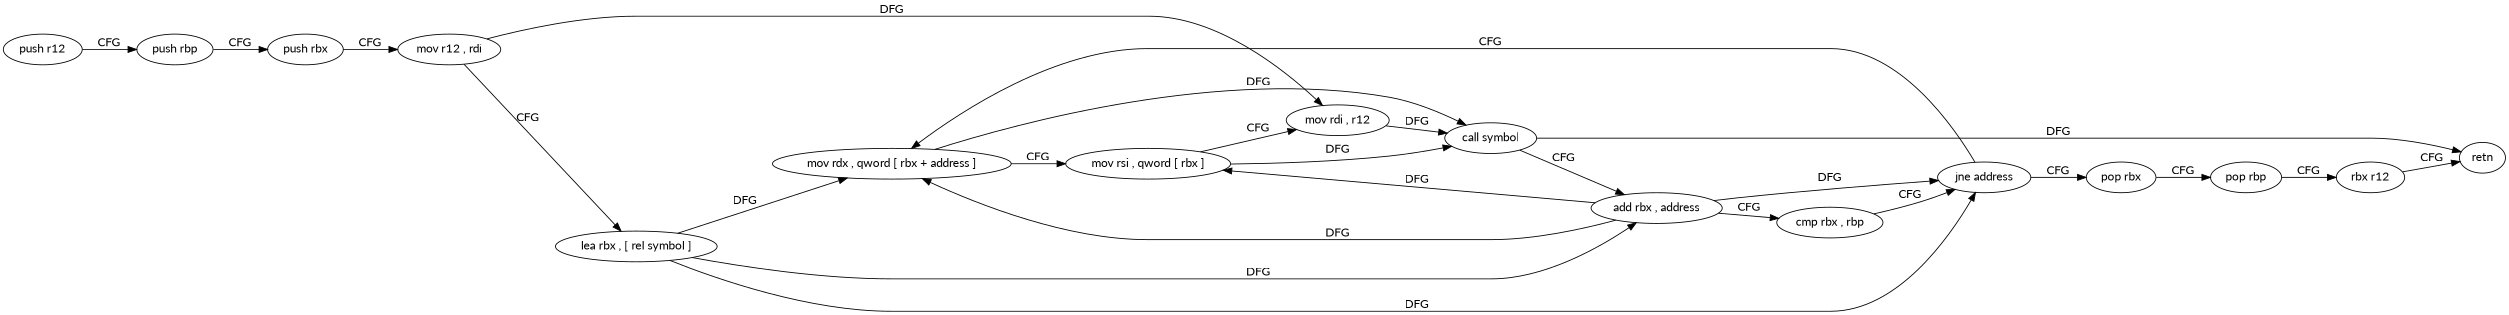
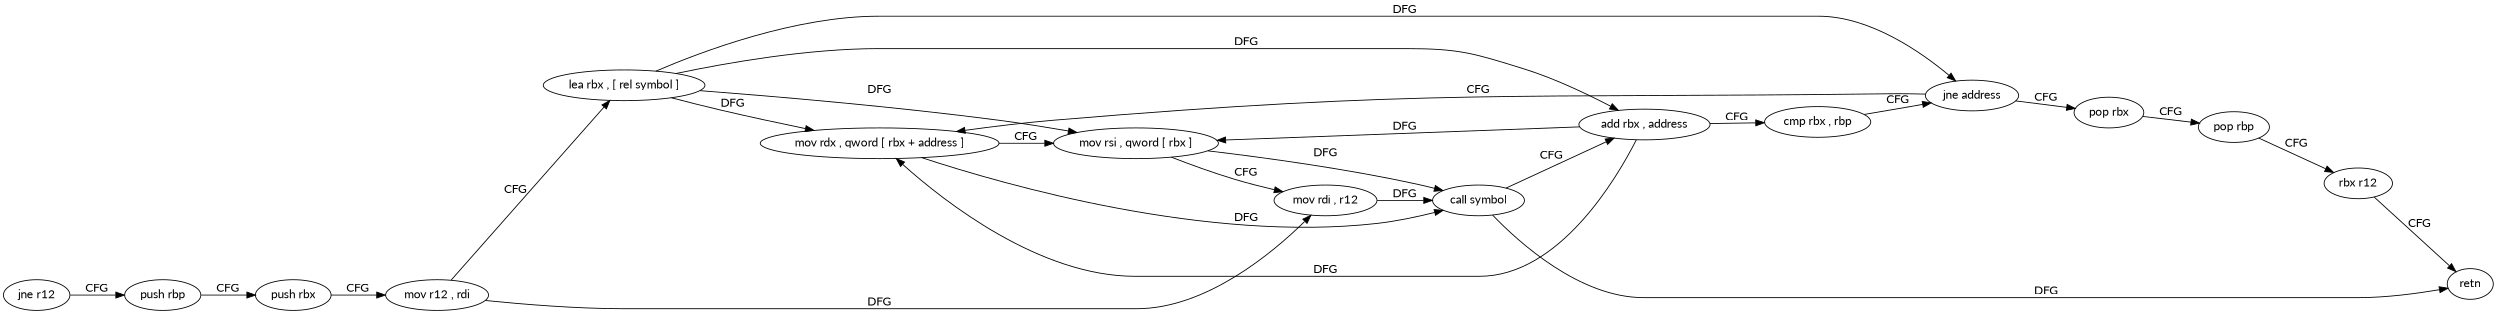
node "push r12": label "push r12" -> "jne r12"
edge "lea rbx , [ rel symbol ]" -> "mov rsi , qword [ rbx ]": added, label "DFG"
edge "add rbx , address" -> "jne address": removed, label "DFG"
